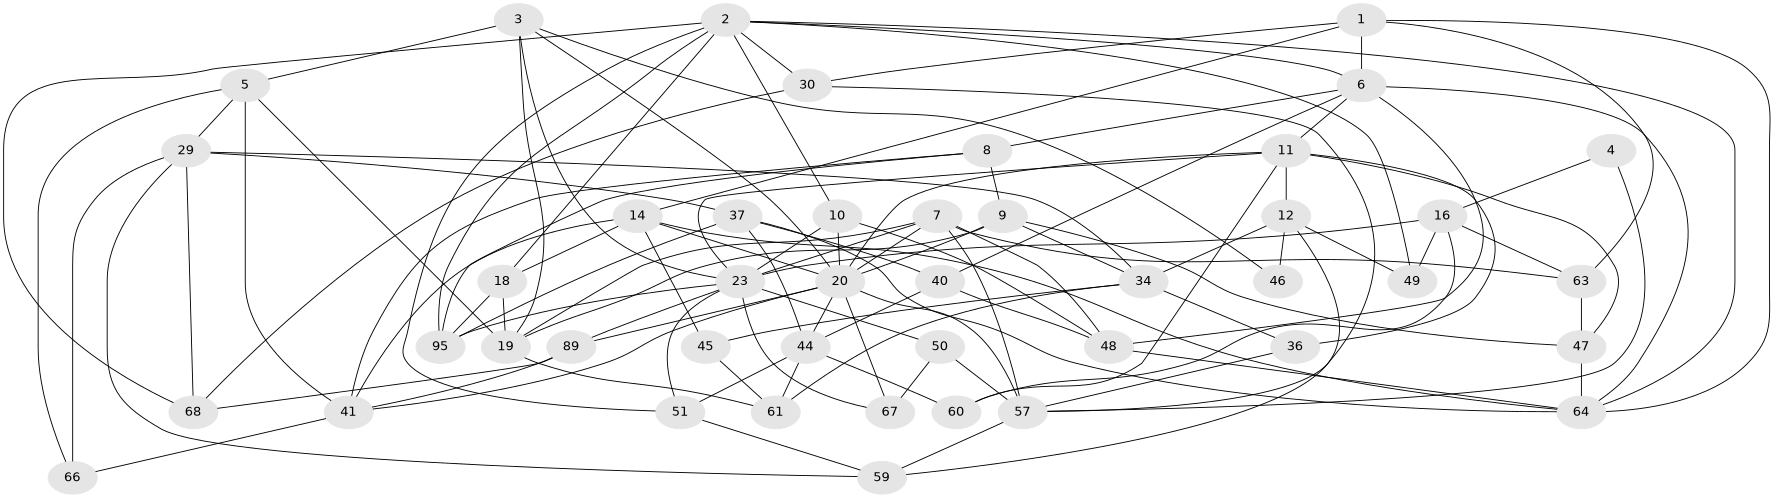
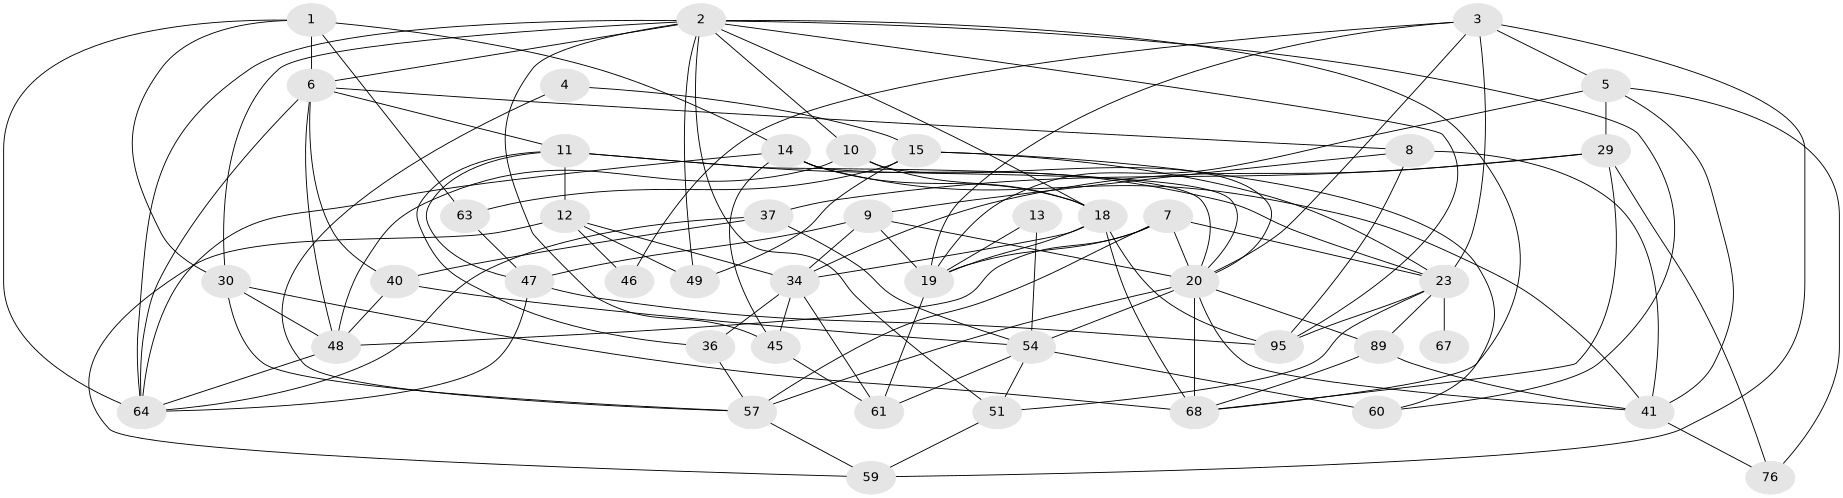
edge "2" -- "45": added
node "13": added
node "16": label "16" -> "15"
edge "10" -- "23": now "10" -- "18"
edge "18" -- "34": added
edge "7" -- "63": removed
edge "37" -- "95": now "47" -- "95"
edge "30" -- "48": added
edge "18" -- "68": added
edge "11" -- "60": now "2" -- "60"
edge "20" -- "67": now "20" -- "68"
node "44": label "44" -> "54"
node "50": removed
edge "29" -- "59": now "3" -- "59"
node "66": label "66" -> "76"
